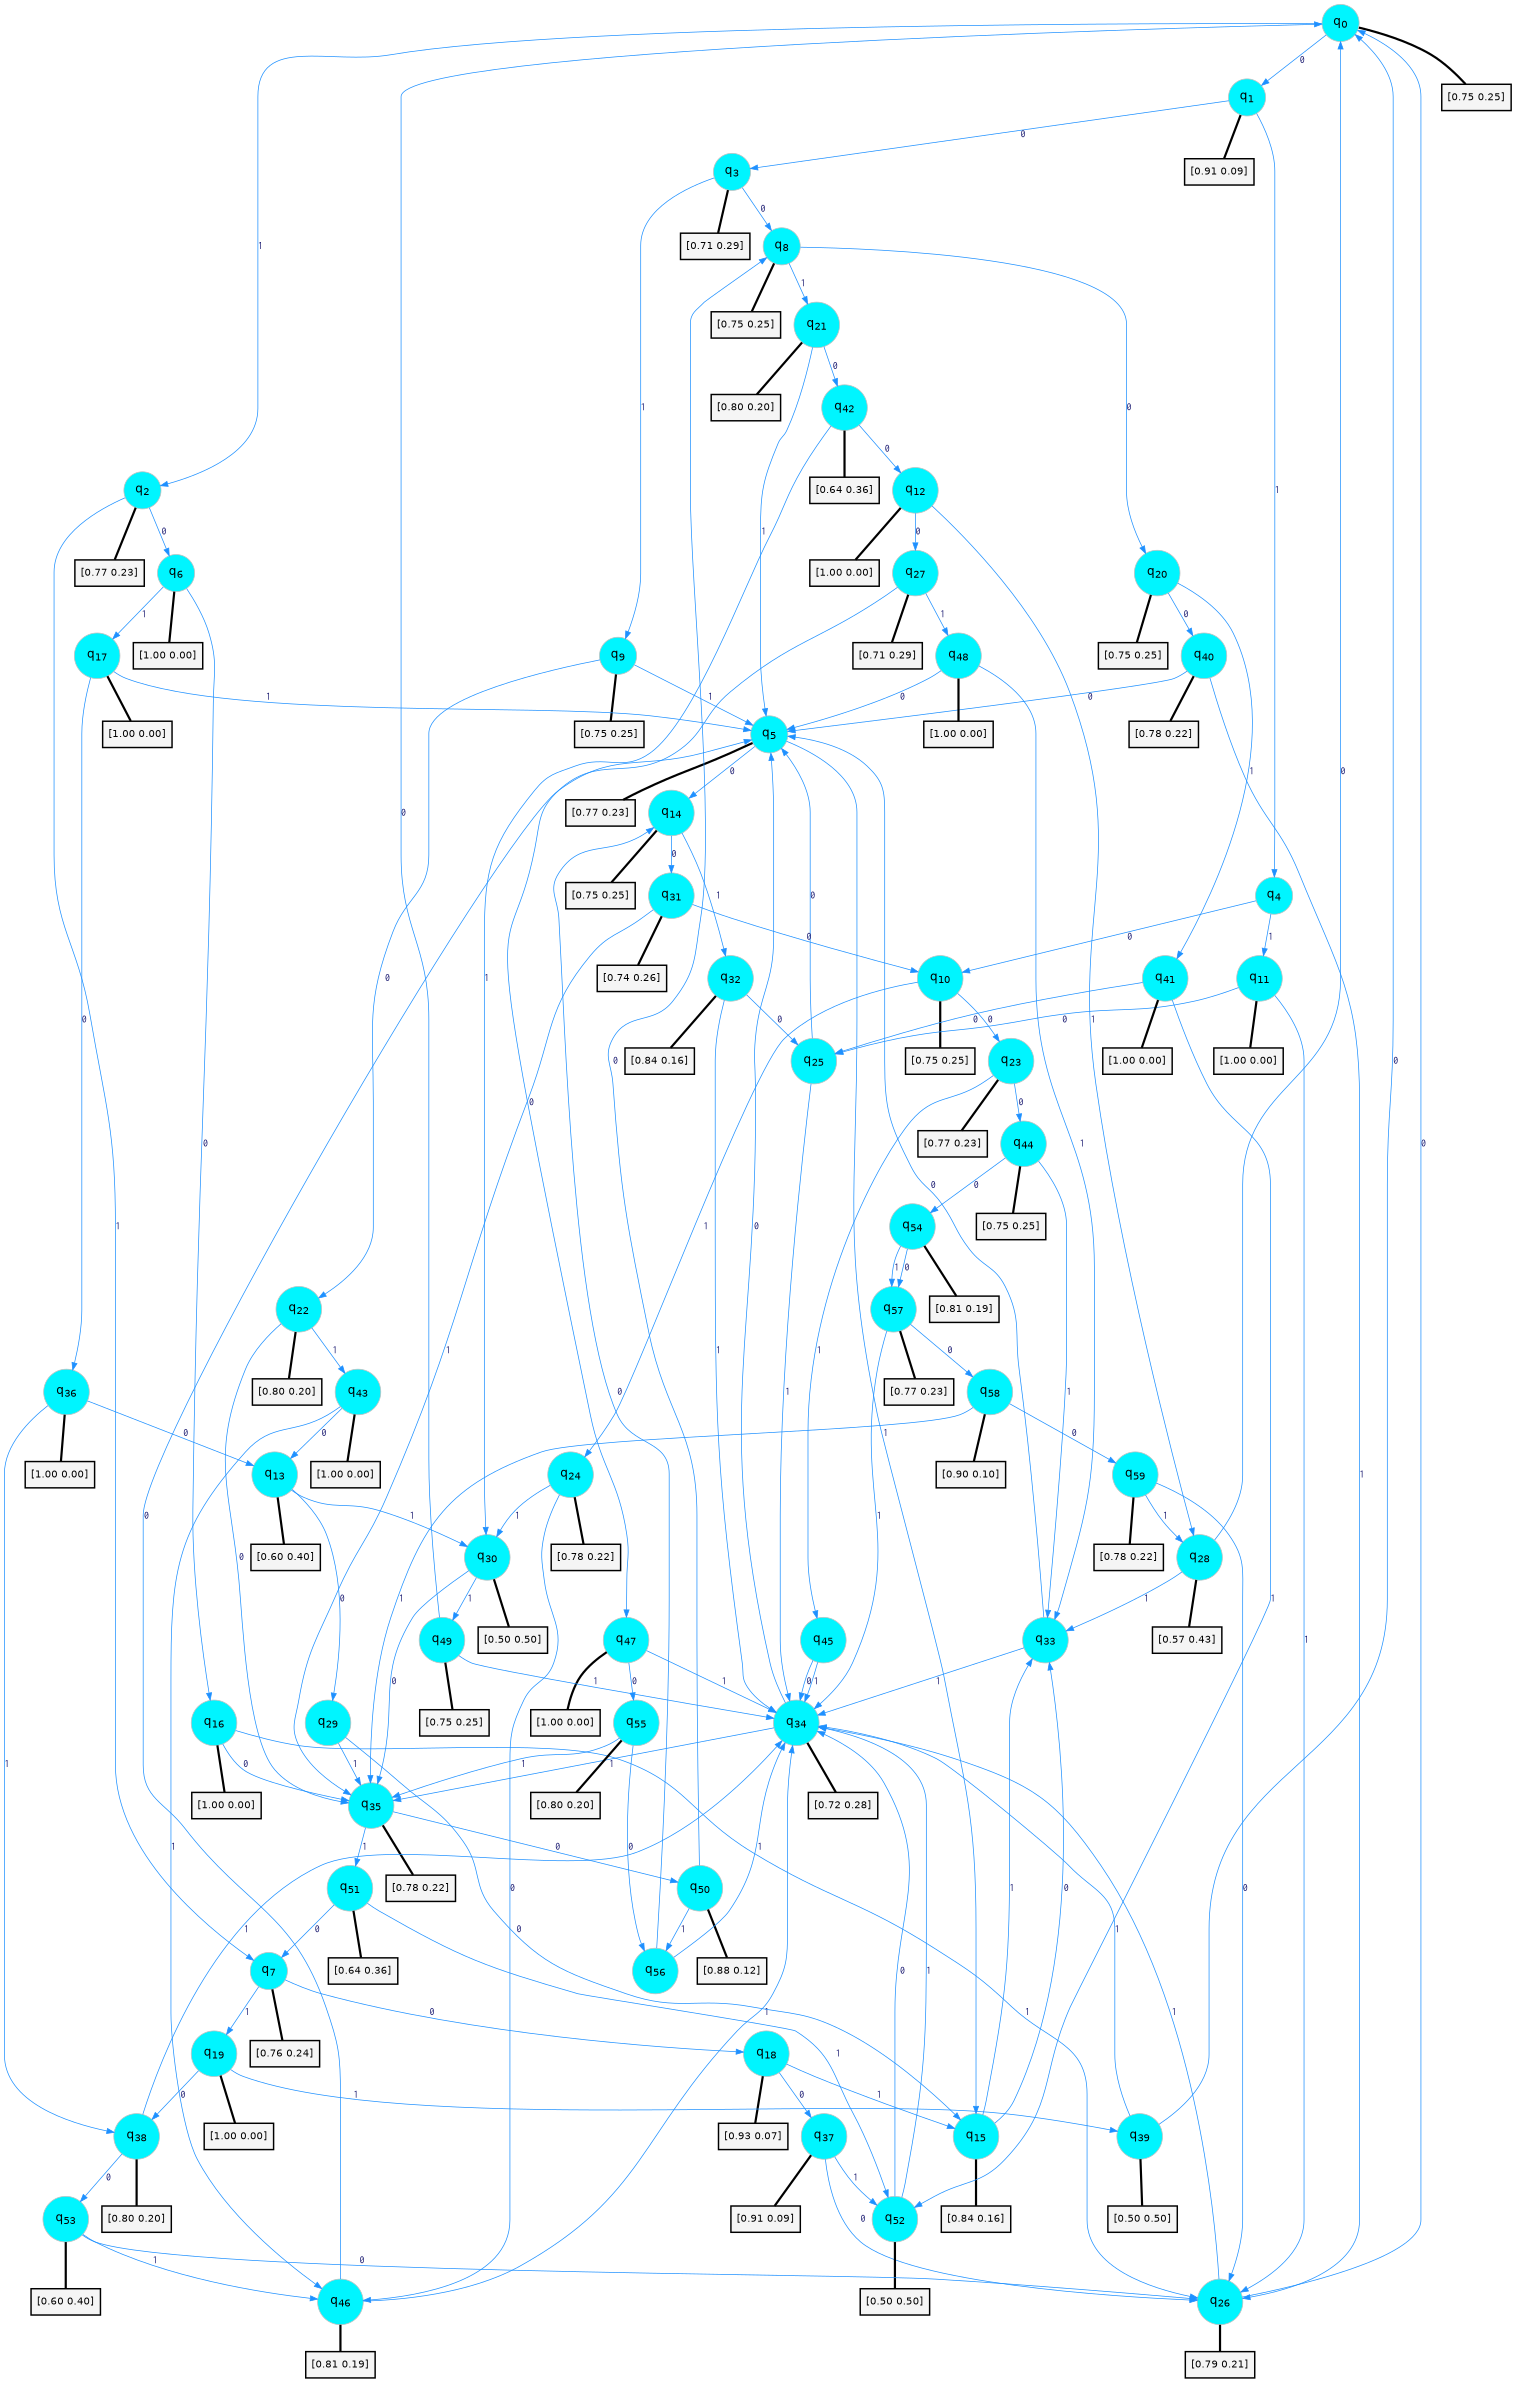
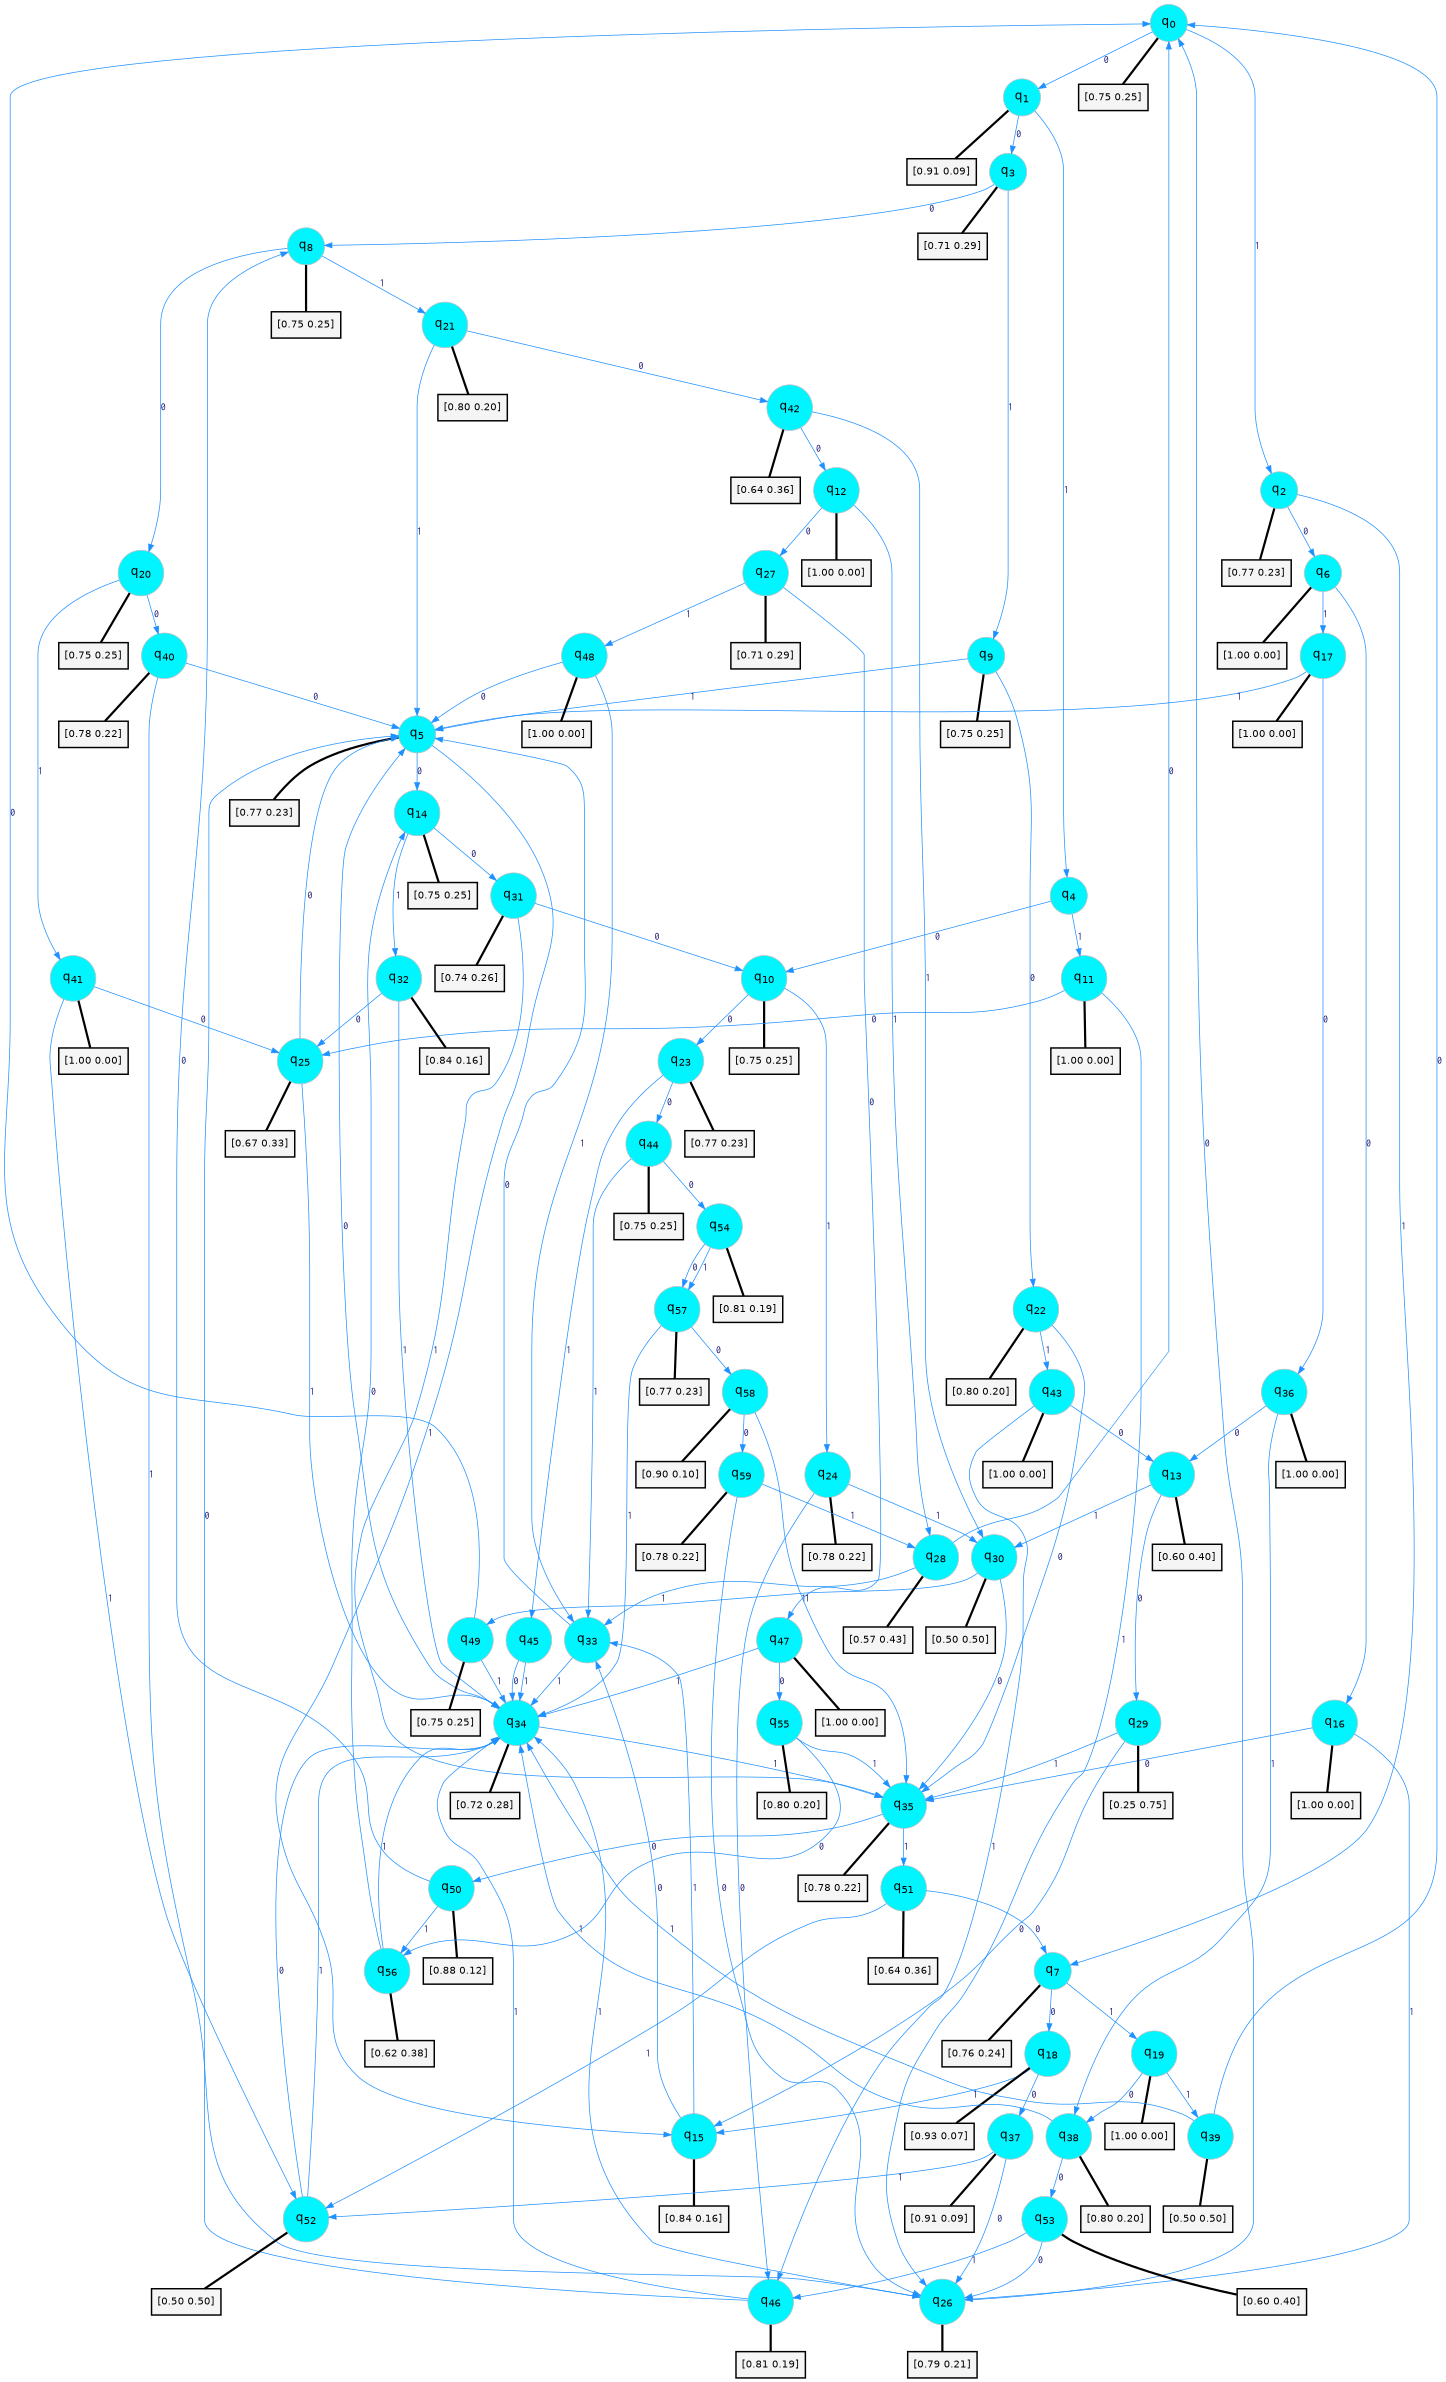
node "[0.67 0.33]": added
node "[0.25 0.75]": added
node "[0.62 0.38]": added
